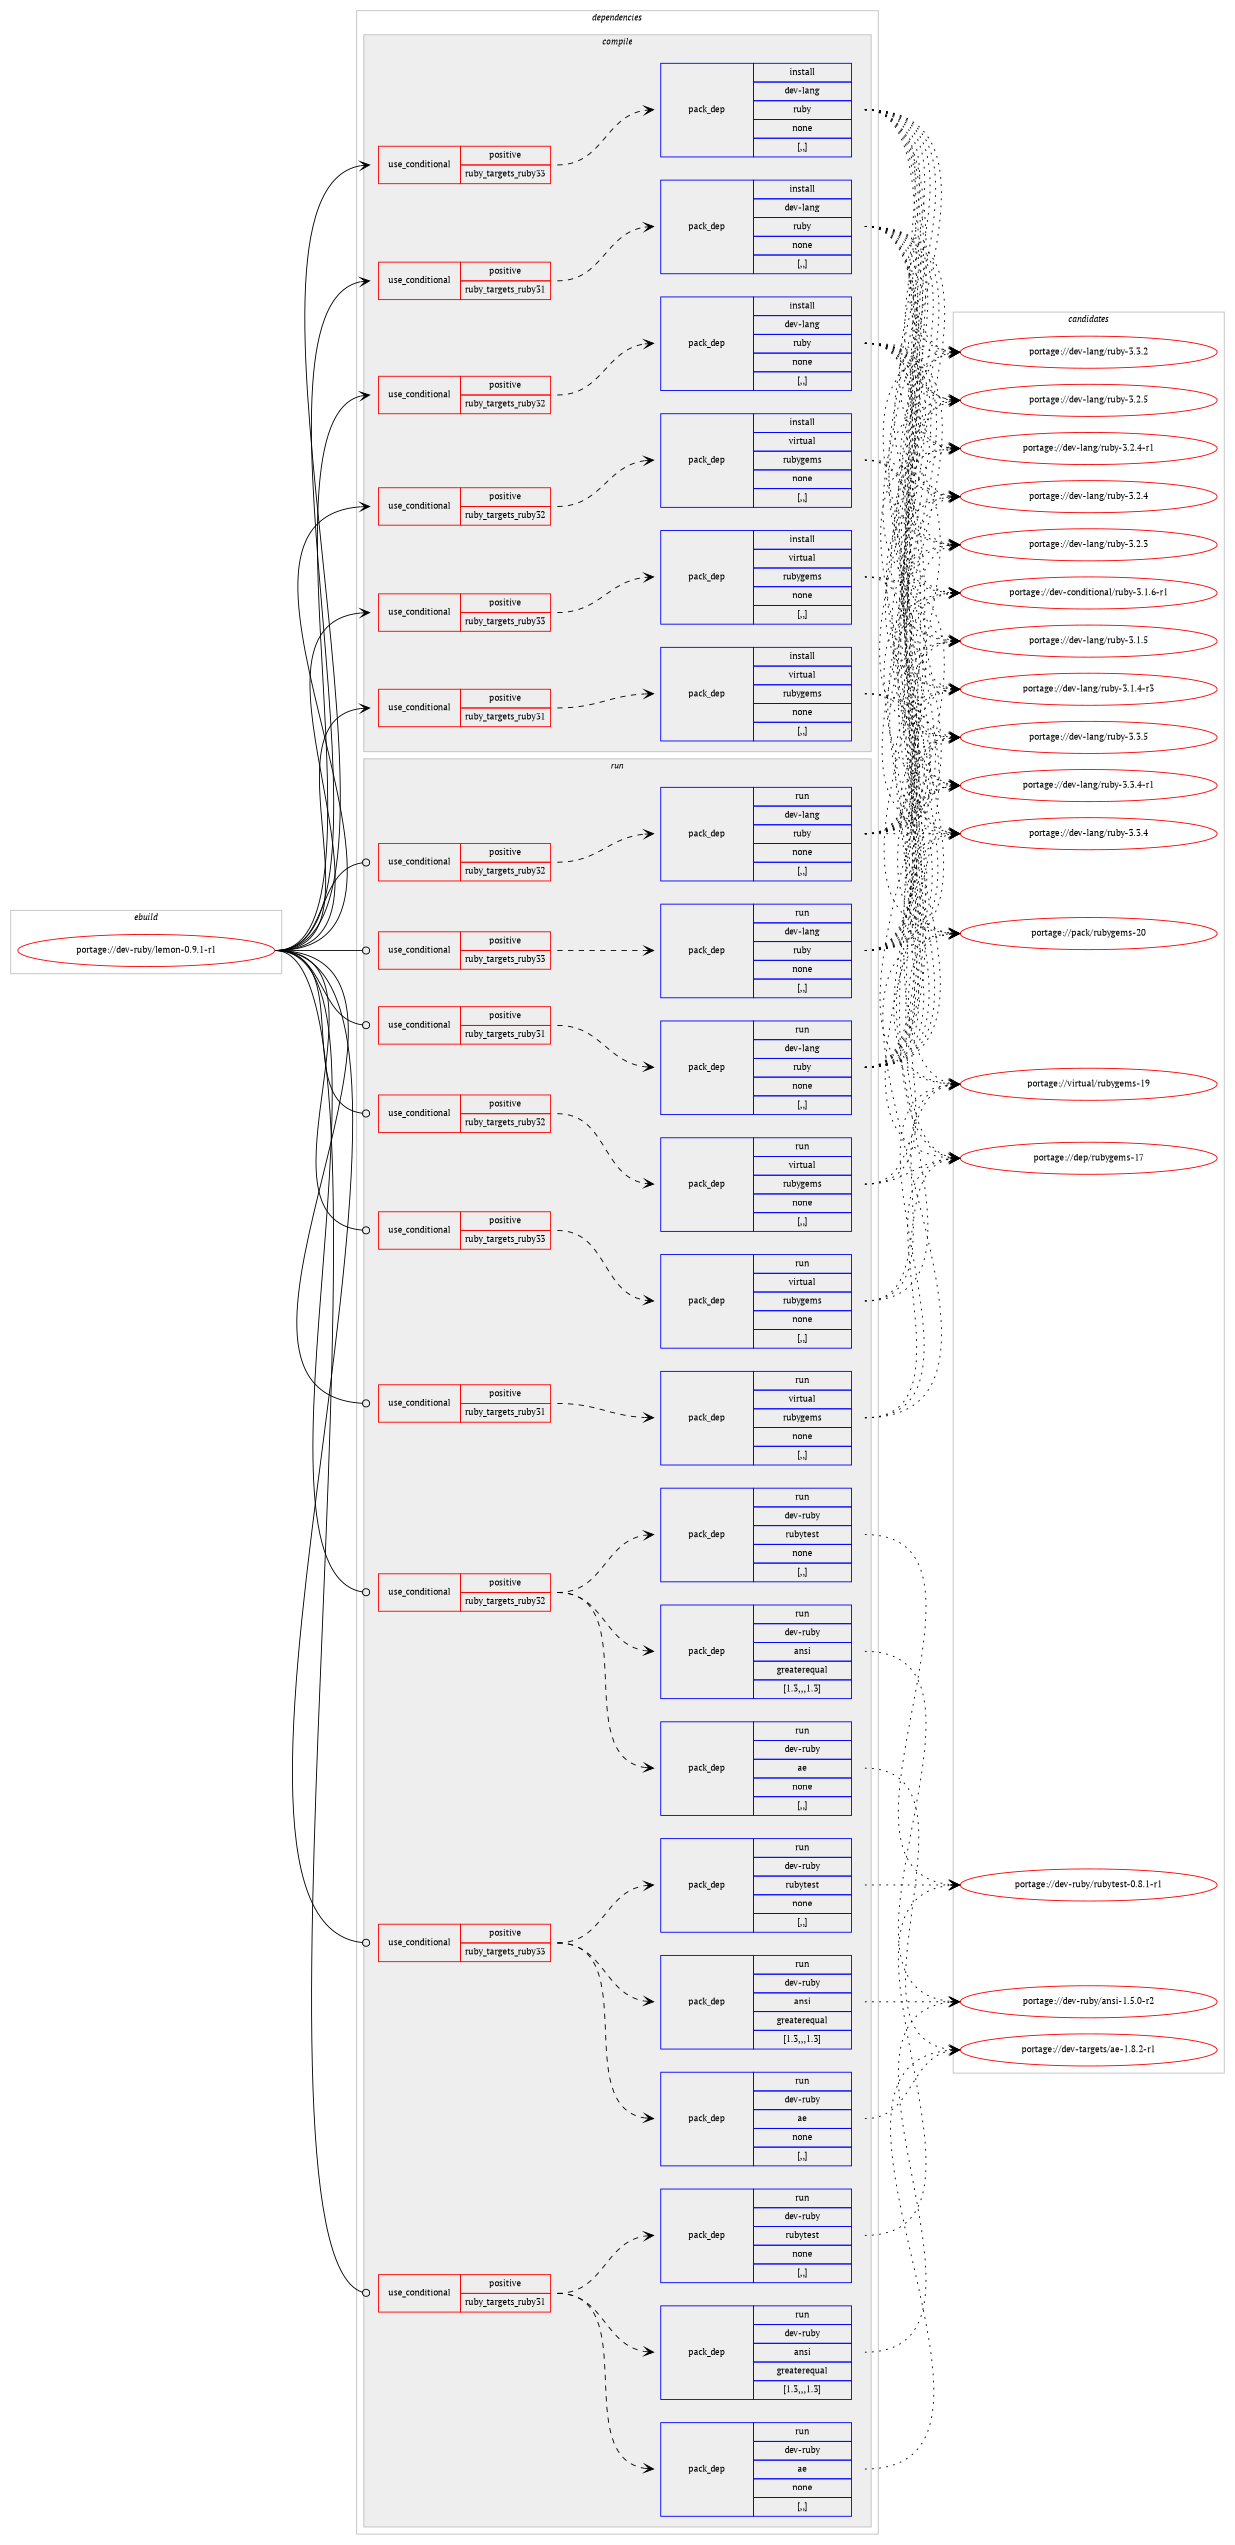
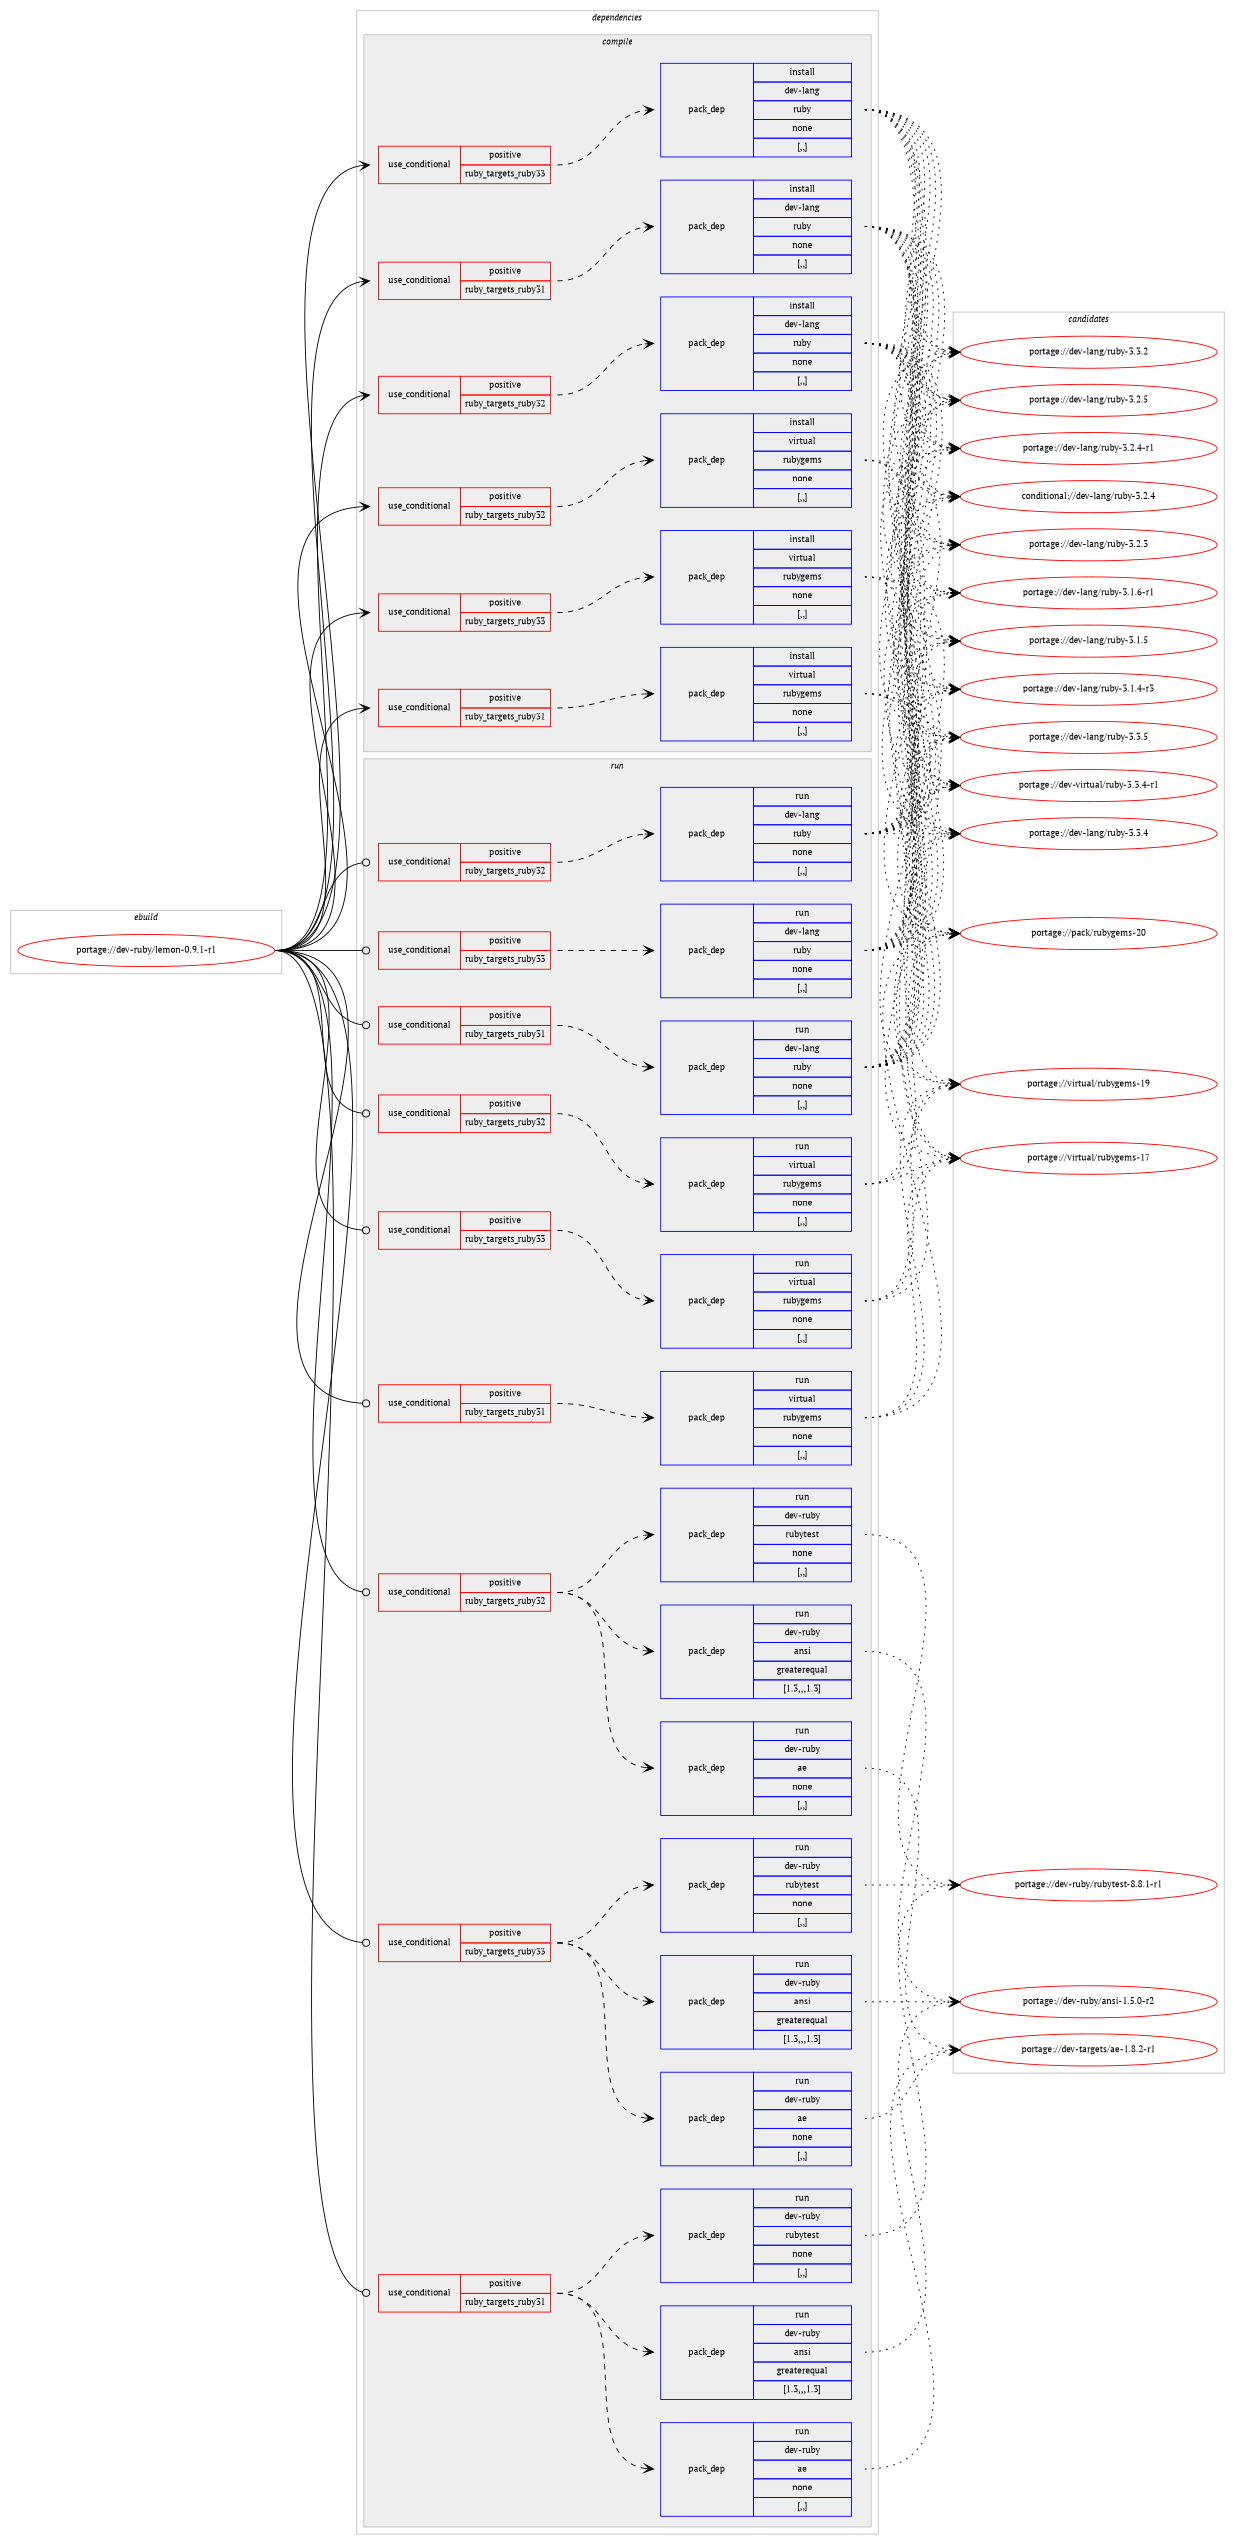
node "portage://dev-lang/ruby-3.2.4": label "portage://dev-lang/ruby-3.2.4" -> "conditional://dev-lang/ruby-3.2.4"
node "portage://dev-conditional/ruby-3.1.6-r1": label "portage://dev-conditional/ruby-3.1.6-r1" -> "portage://dev-lang/ruby-3.1.6-r1"
node "portage://dev-lang/ruby-3.3.4-r1": label "portage://dev-lang/ruby-3.3.4-r1" -> "portage://dev-virtual/ruby-3.3.4-r1"
node "portage://dep/rubygems-17": label "portage://dep/rubygems-17" -> "portage://virtual/rubygems-17"
node "portage://dev-ruby/rubytest-0.8.1-r1": label "portage://dev-ruby/rubytest-0.8.1-r1" -> "portage://dev-ruby/rubytest-8.8.1-r1"
